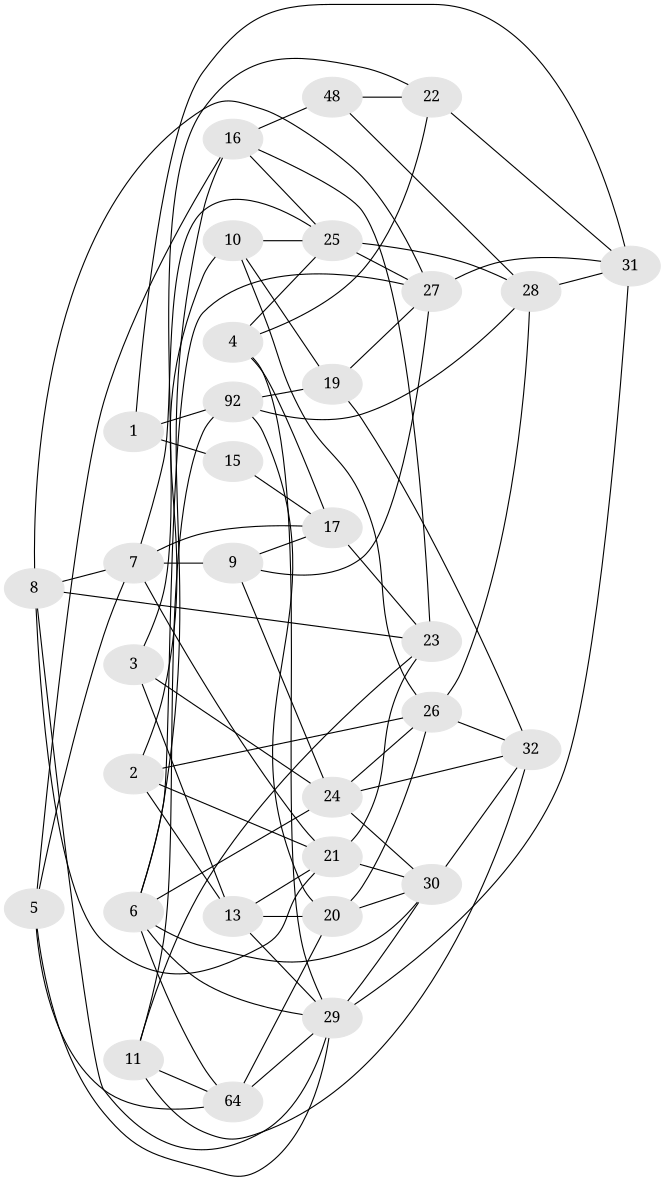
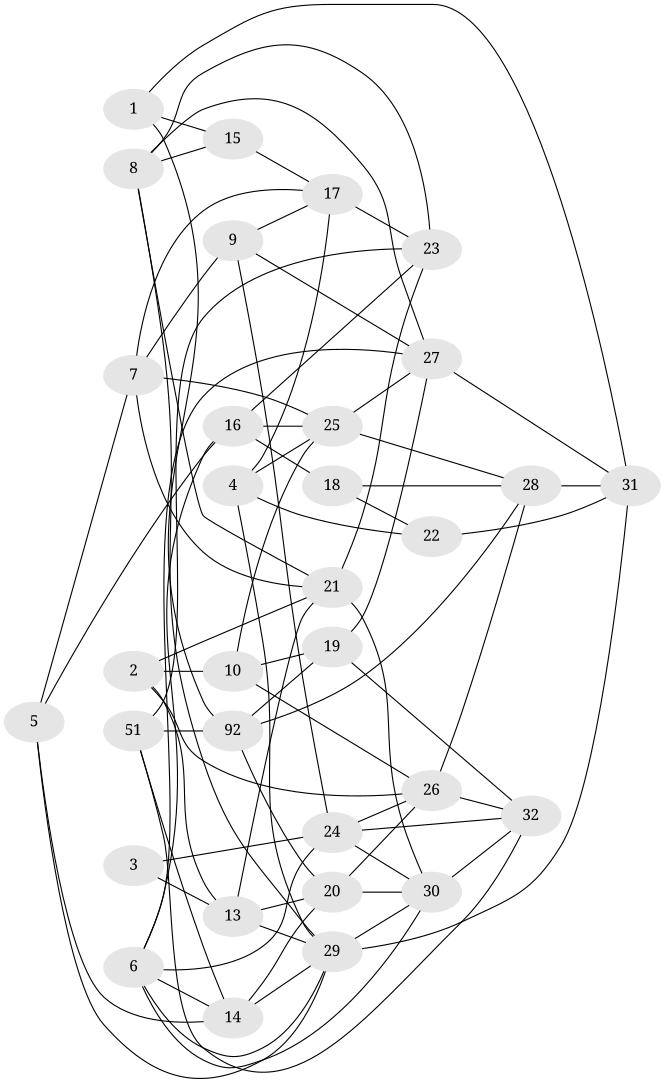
node "48": label "48" -> "18"
edge "22" -- "3": removed
edge "7" -- "8": now "15" -- "8"
node "11": label "11" -> "51"
node "64": label "64" -> "14"
